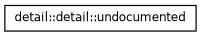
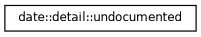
node "detail::detail::undocumented": label "detail::detail::undocumented" -> "date::detail::undocumented"
